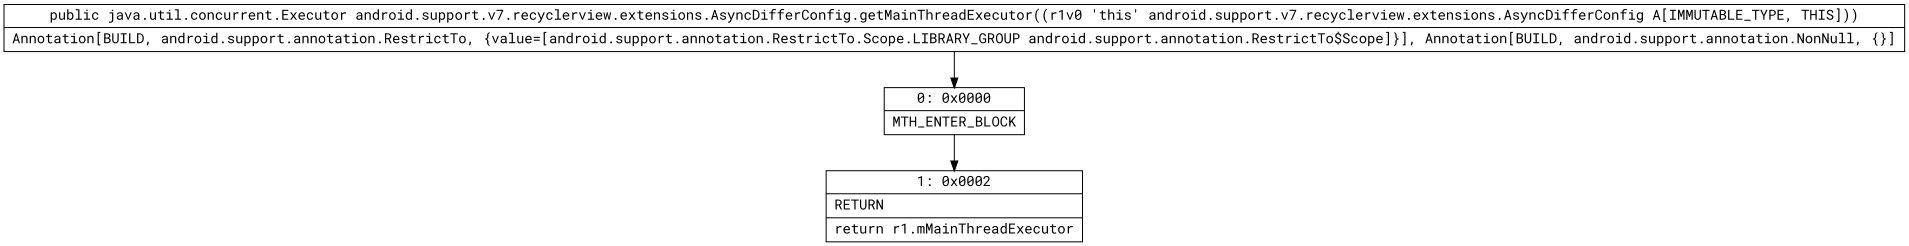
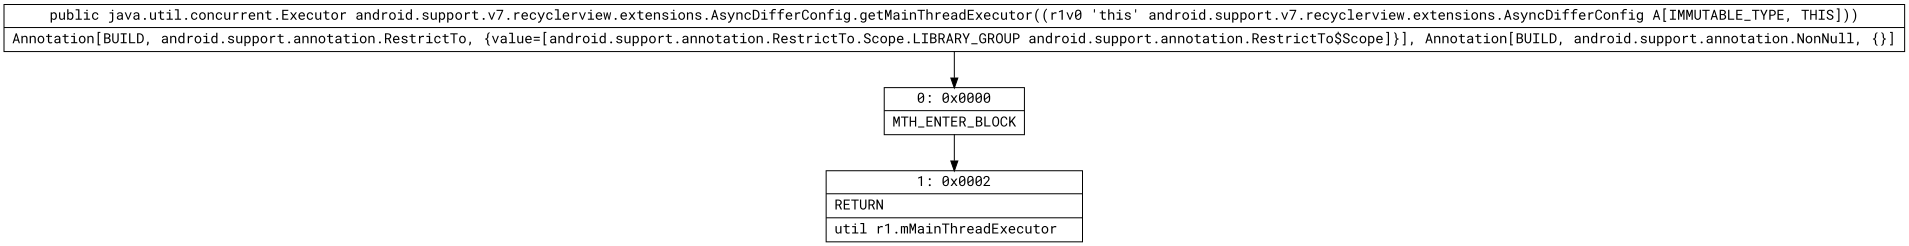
node "1: 0x0002": text "return r1.mMainThreadExecutor" -> "util r1.mMainThreadExecutor"
